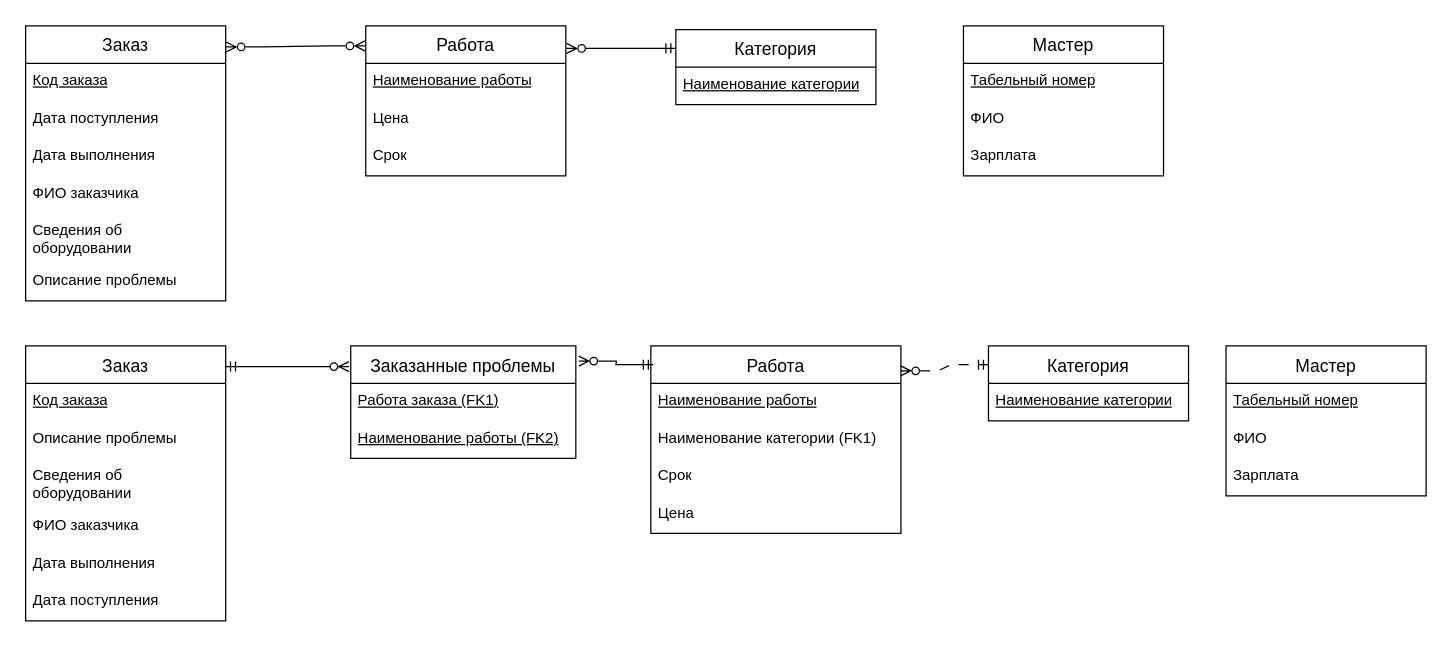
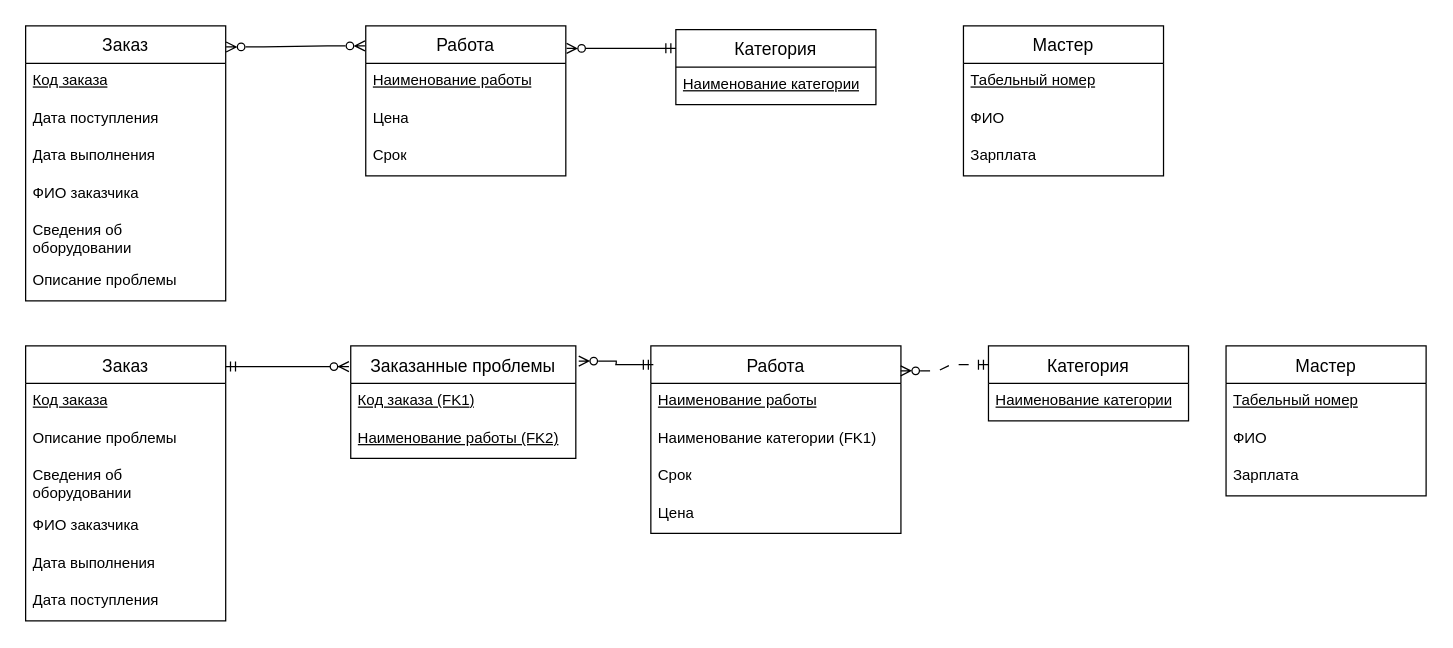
node "Работа заказа (FK1)": label "Работа заказа (FK1)" -> "Код заказа (FK1)"
